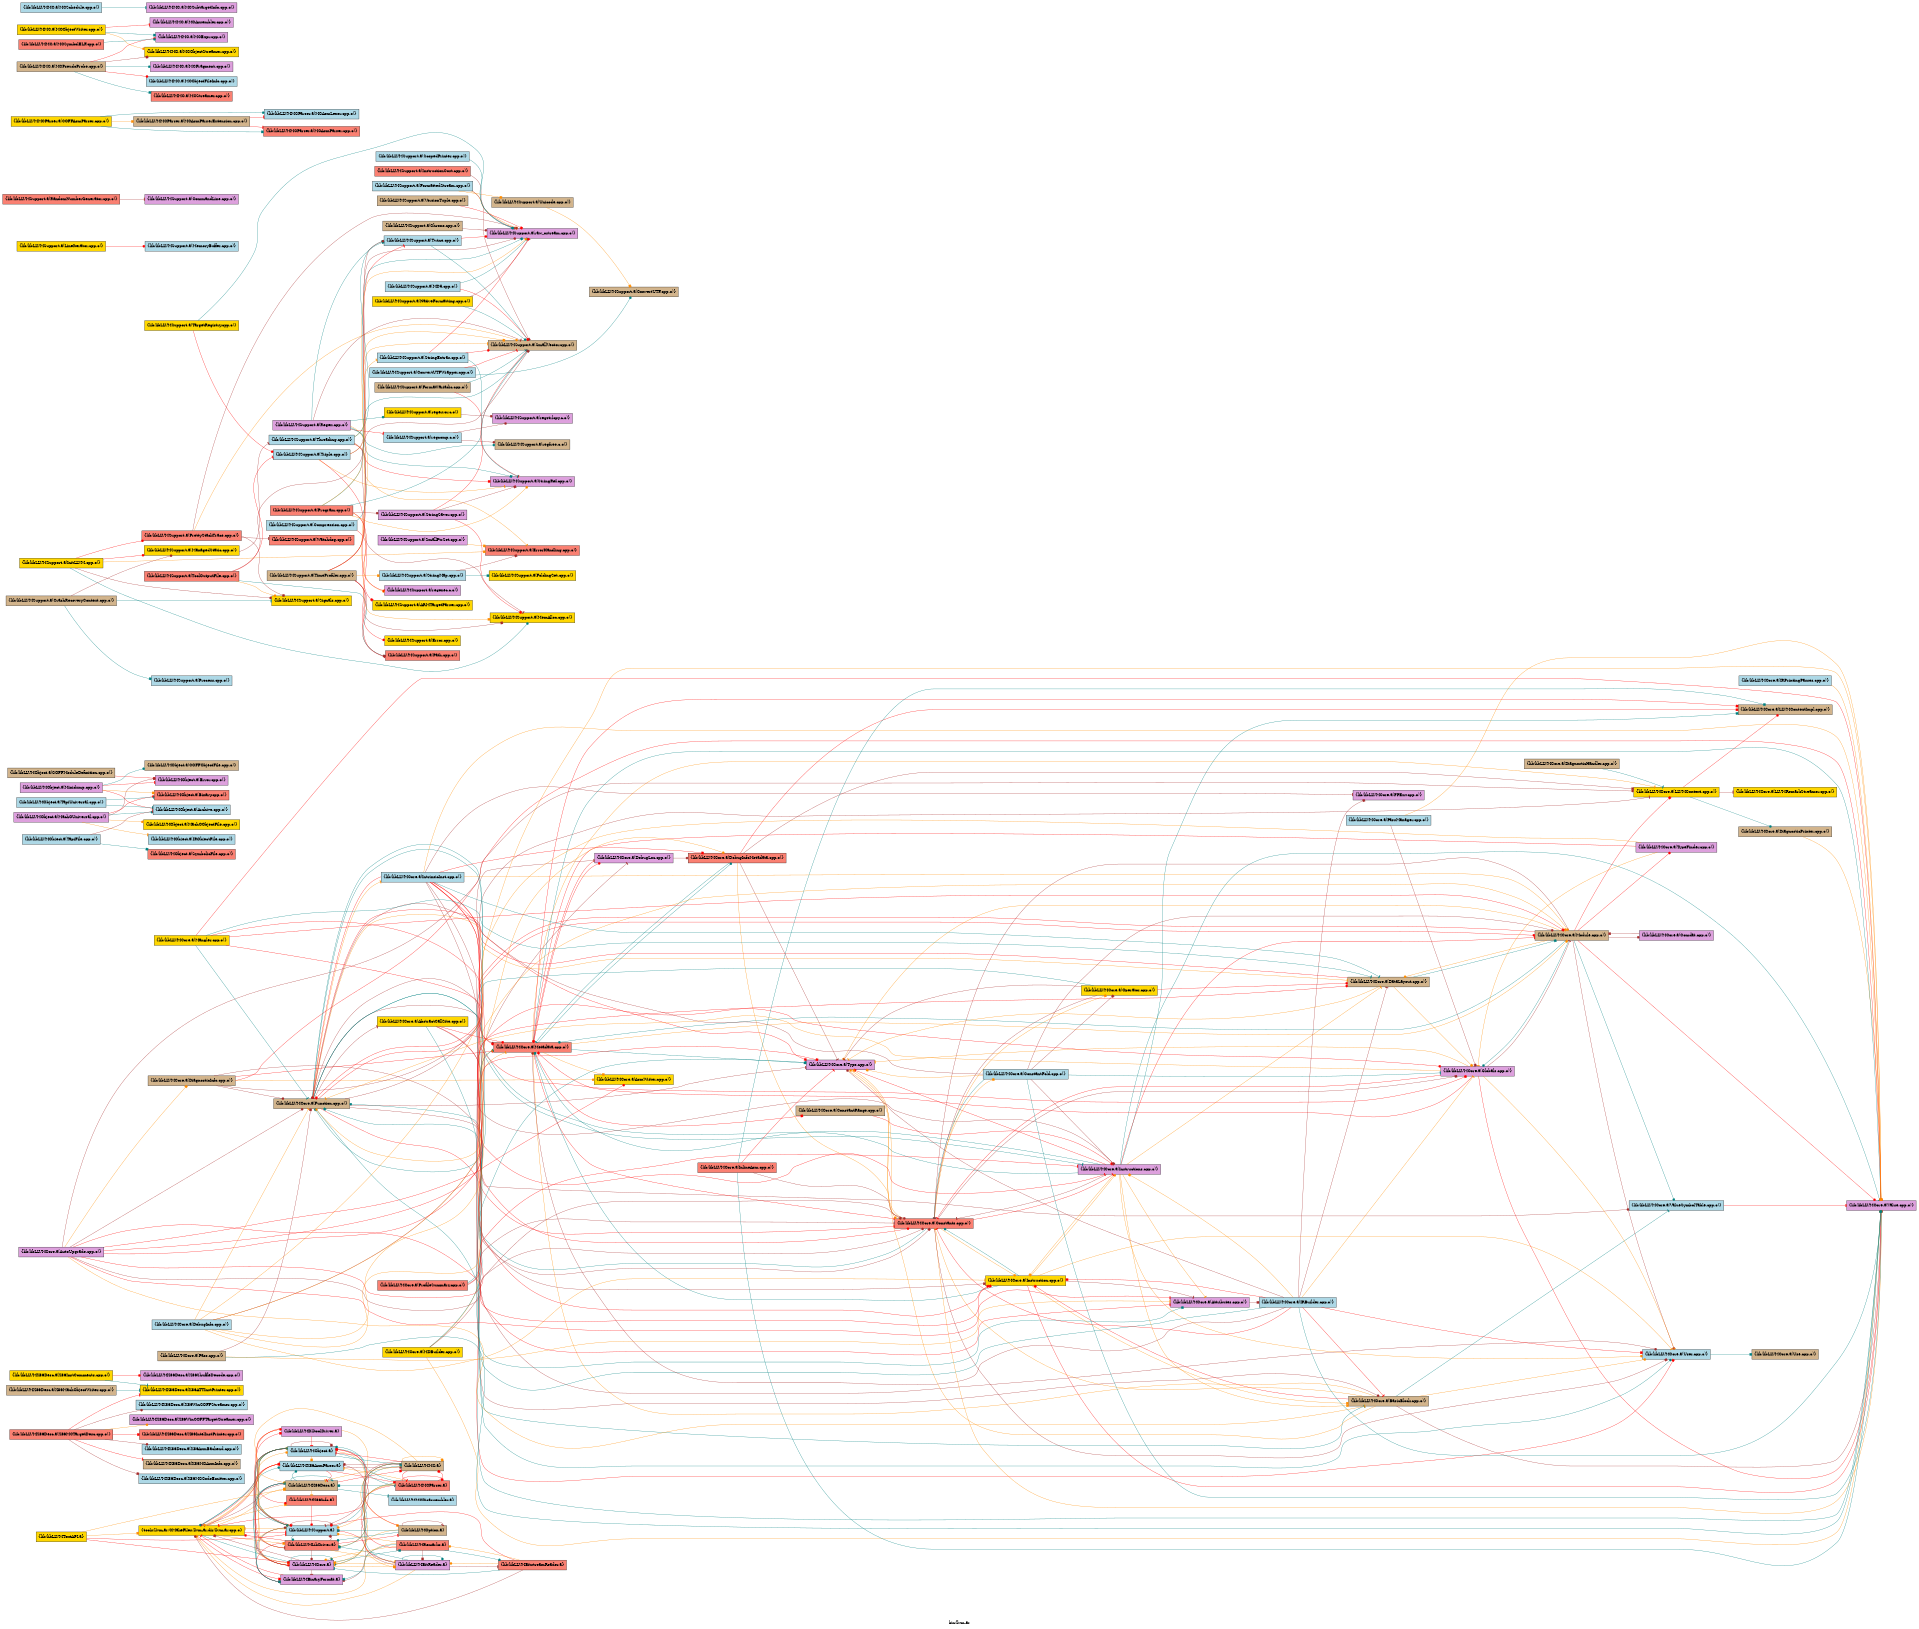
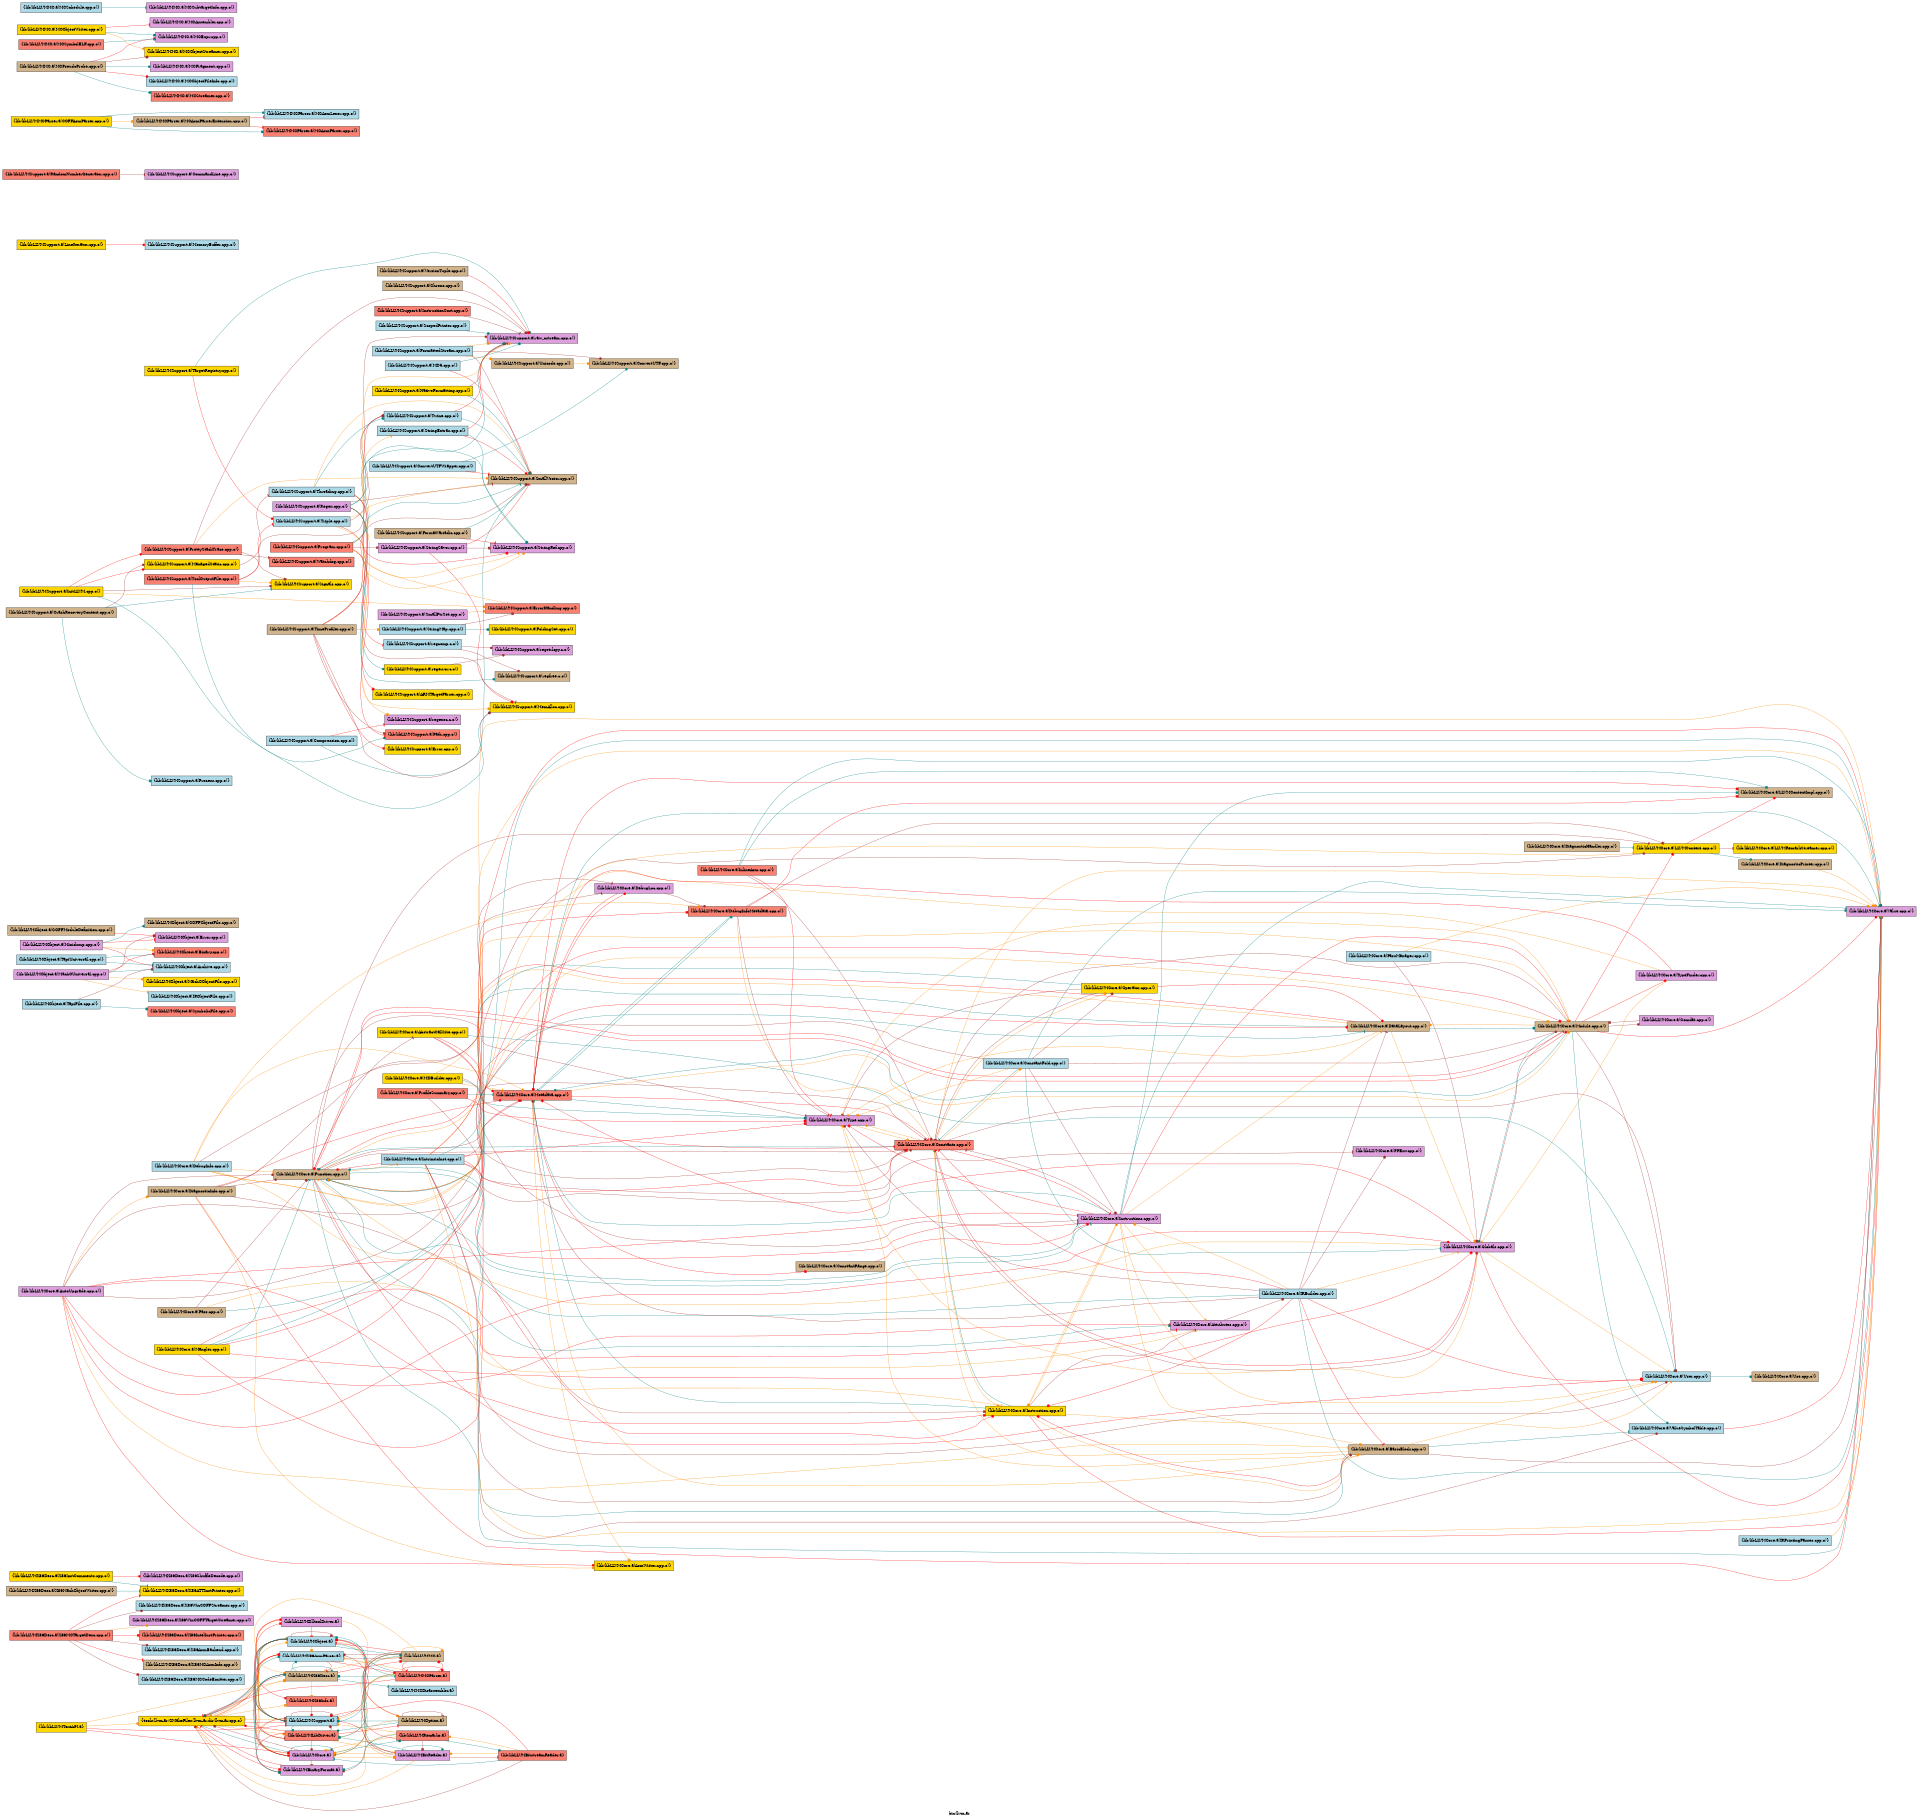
edge "{lib/libLLVMSupport.a(FormattedStream.cpp.o)}" -> "{lib/libLLVMSupport.a(ConvertUTF.cpp.o)}": added
edge "{lib/libLLVMBinaryFormat.a}" -> "{lib/libLLVMSupport.a}": removed
